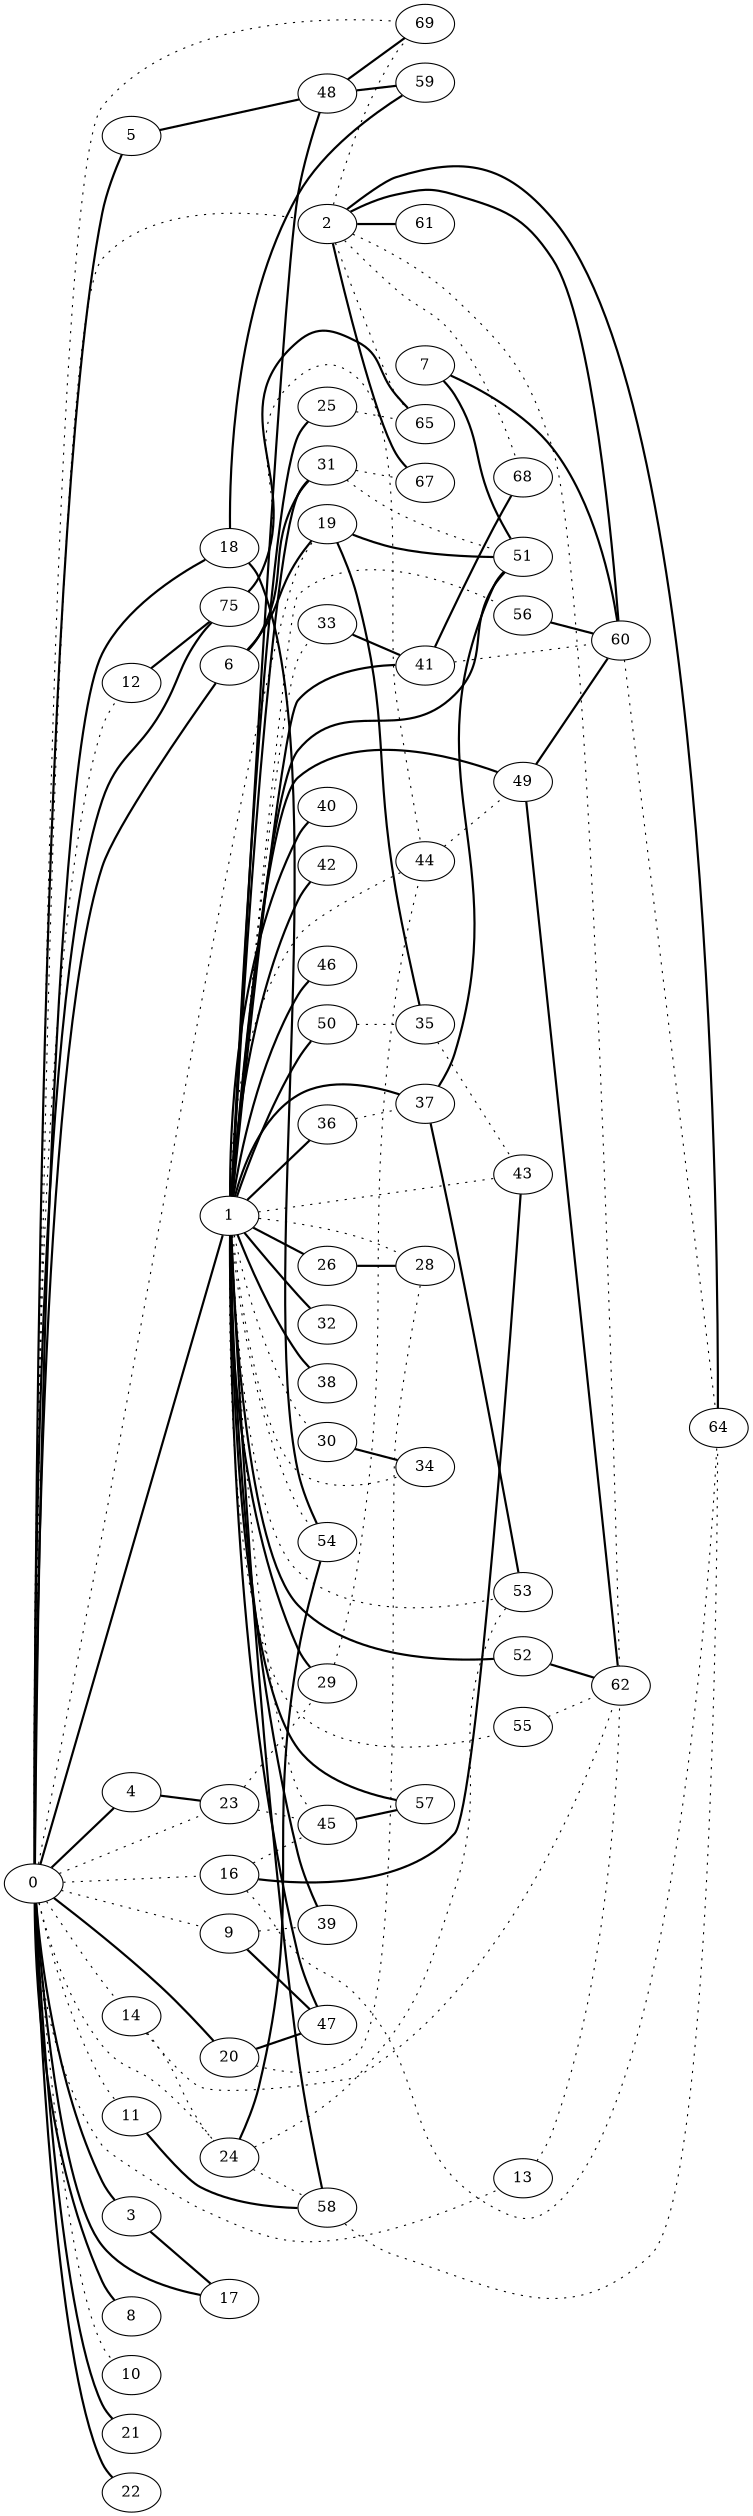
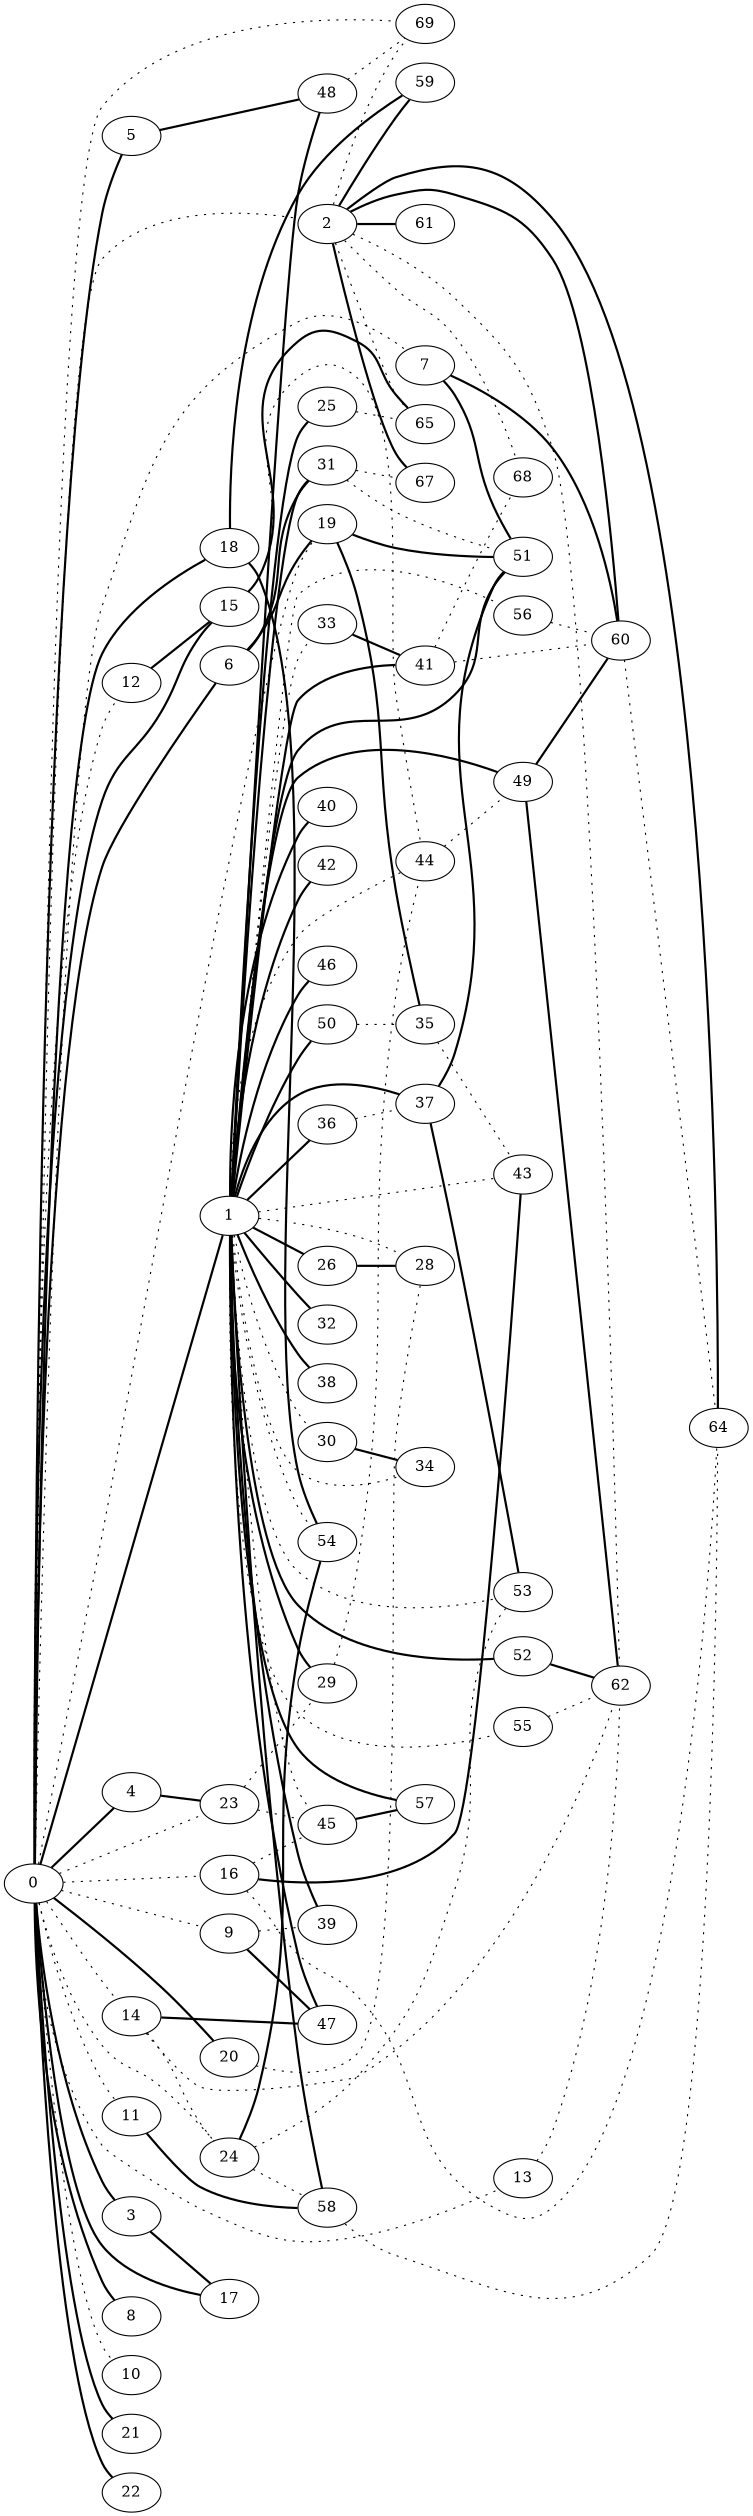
edge "69" -- "48": style bold -> dotted
edge "59" -- "48": now "59" -- "2"
edge "68" -- "41": style bold -> dotted
node "75": label "75" -> "15"
edge "56" -- "60": style bold -> dotted
edge "7" -- "0": added
edge "47" -- "20": now "47" -- "14"
